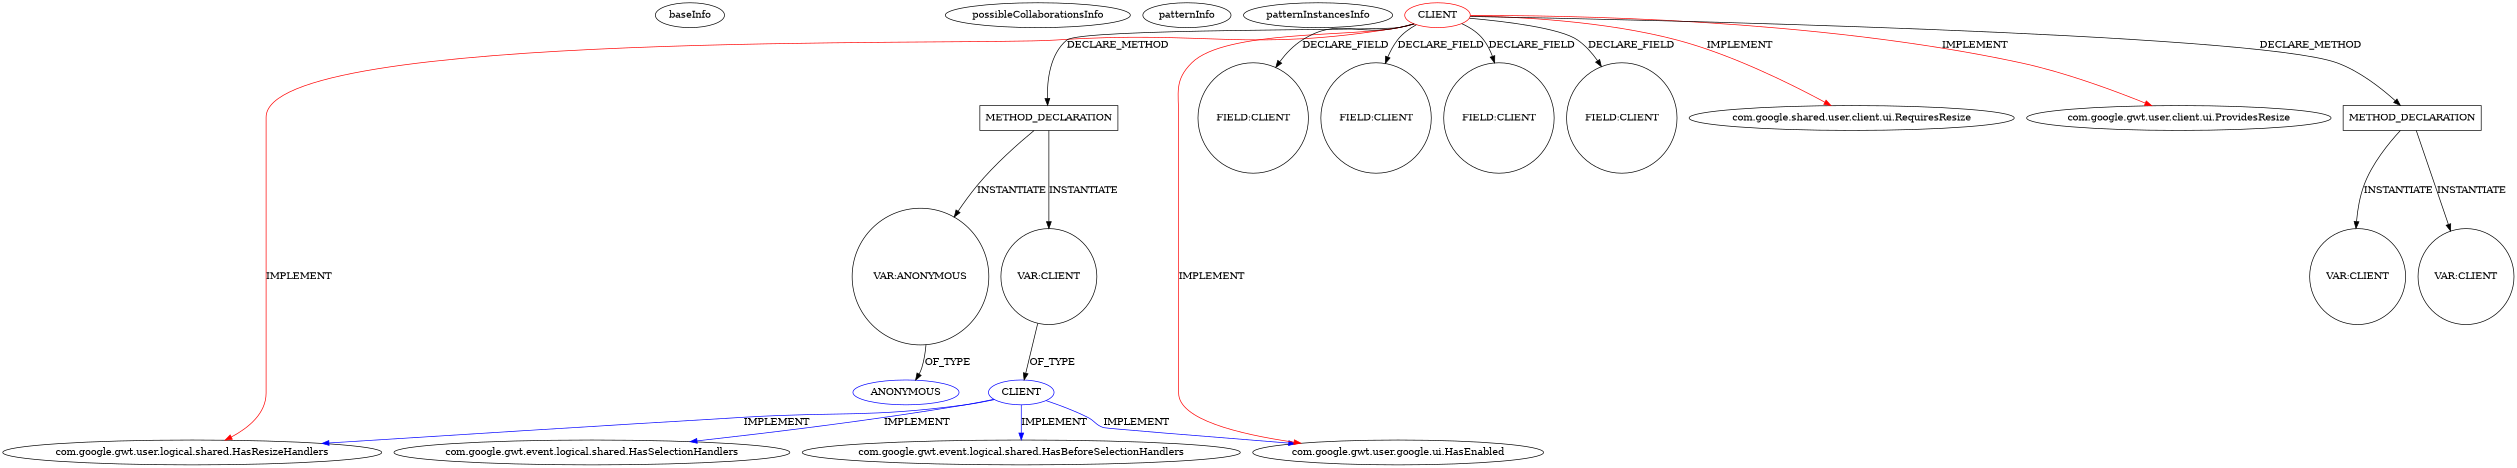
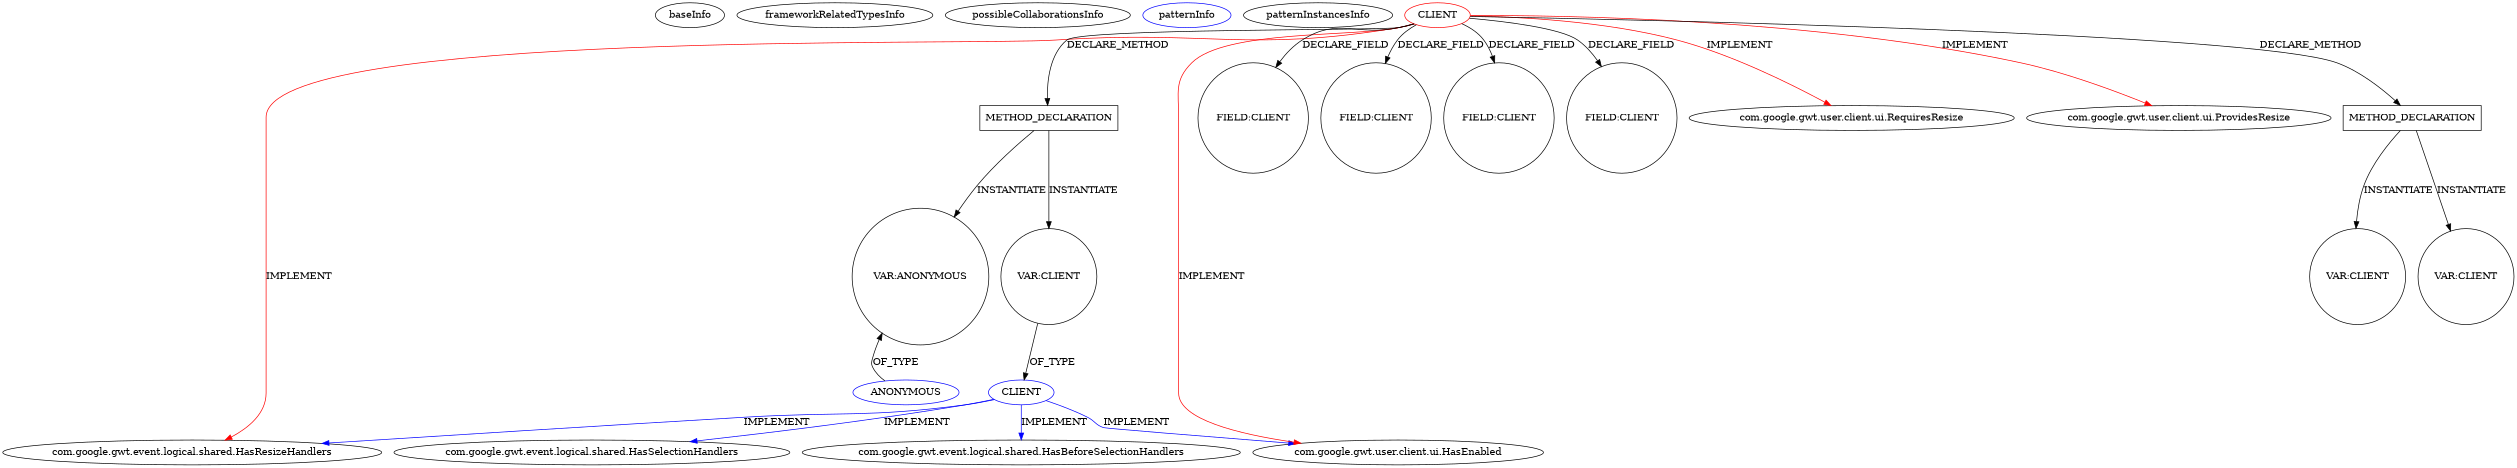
node "frameworkRelatedTypesInfo": added
node "patternInfo": color black -> blue
node "com.google.shared.user.client.ui.RequiresResize": label "com.google.shared.user.client.ui.RequiresResize" -> "com.google.gwt.user.client.ui.RequiresResize"
edge "VAR:ANONYMOUS" -> "ANONYMOUS": reversed
node "com.google.gwt.user.logical.shared.HasResizeHandlers": label "com.google.gwt.user.logical.shared.HasResizeHandlers" -> "com.google.gwt.event.logical.shared.HasResizeHandlers"
node "com.google.gwt.user.google.ui.HasEnabled": label "com.google.gwt.user.google.ui.HasEnabled" -> "com.google.gwt.user.client.ui.HasEnabled"
